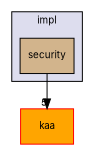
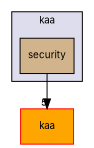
cluster "impl": label "impl" -> "kaa"
